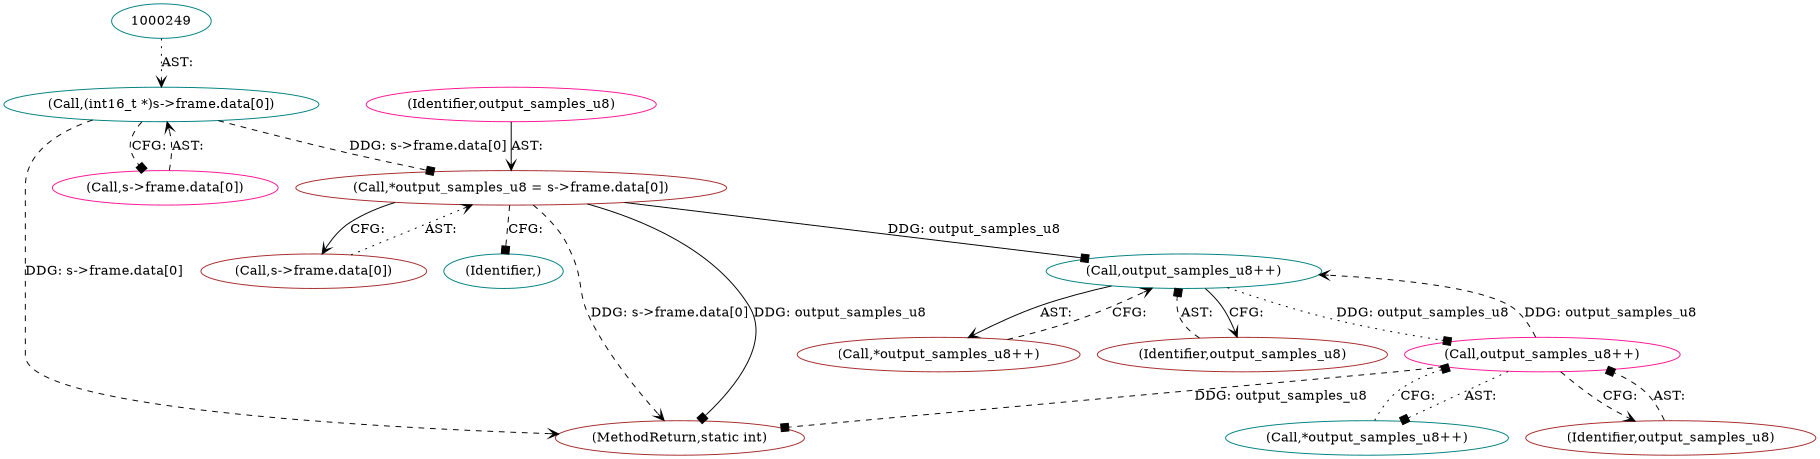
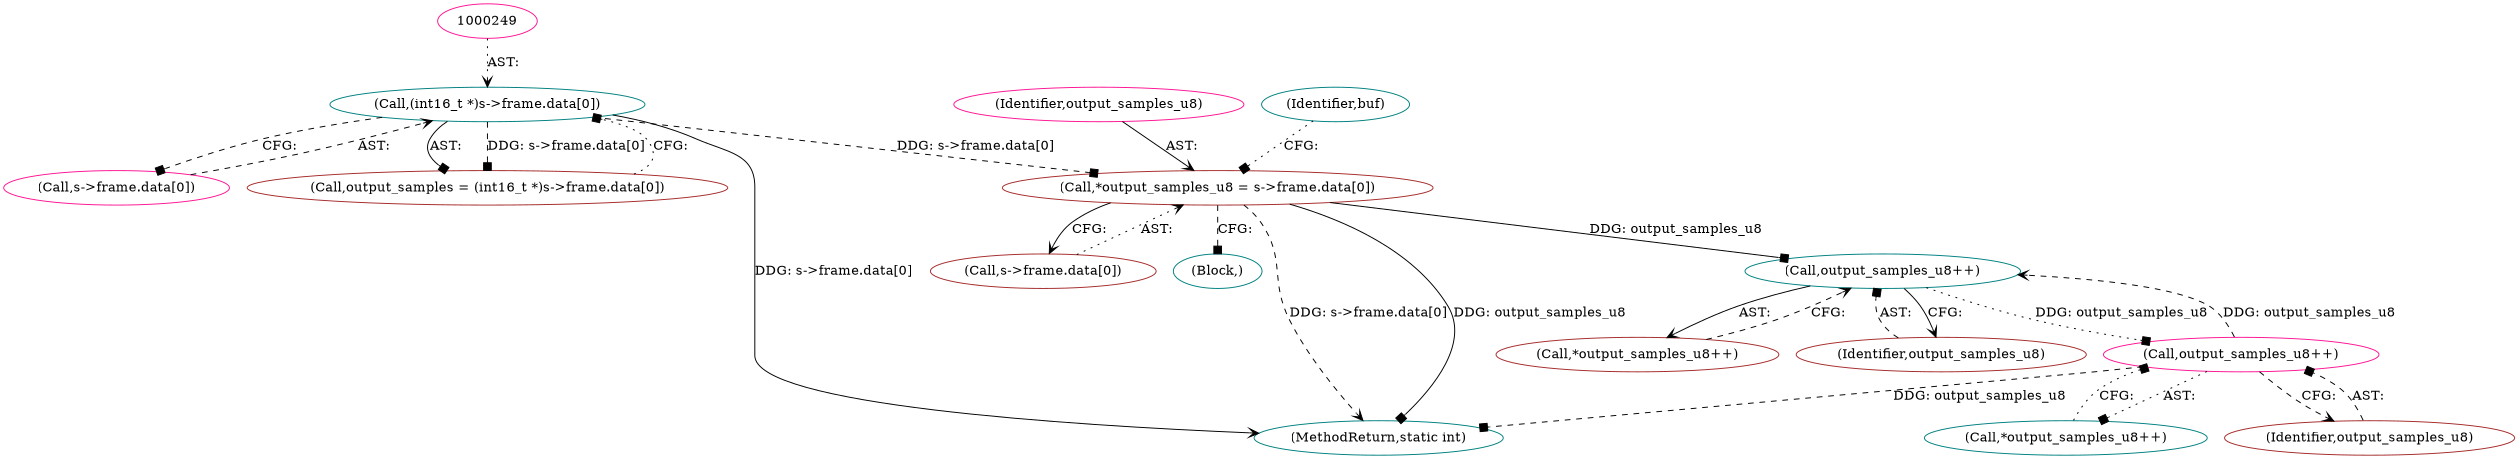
node "1000249": color teal -> deeppink
node "(Identifier,buf)": added
node "(Call,output_samples = (int16_t *)s->frame.data[0])": added
node "(Identifier,)": label "(Identifier,)" -> "(Block,)"
edge "(Call,(int16_t *)s->frame.data[0])" -> "(MethodReturn,static int)": style dashed -> solid
node "(MethodReturn,static int)": color brown -> teal
